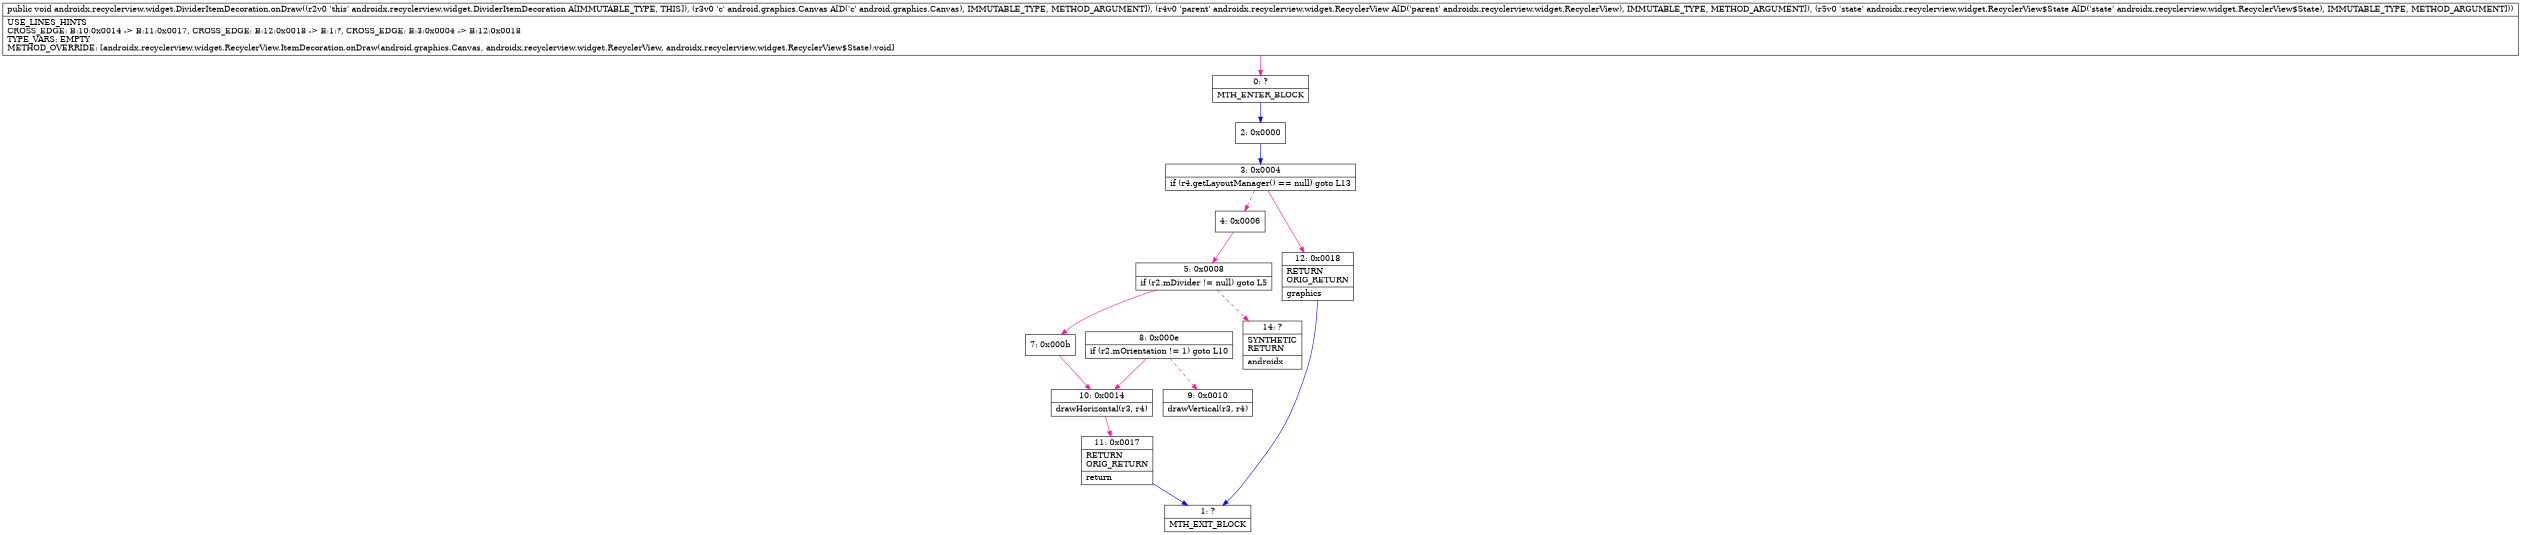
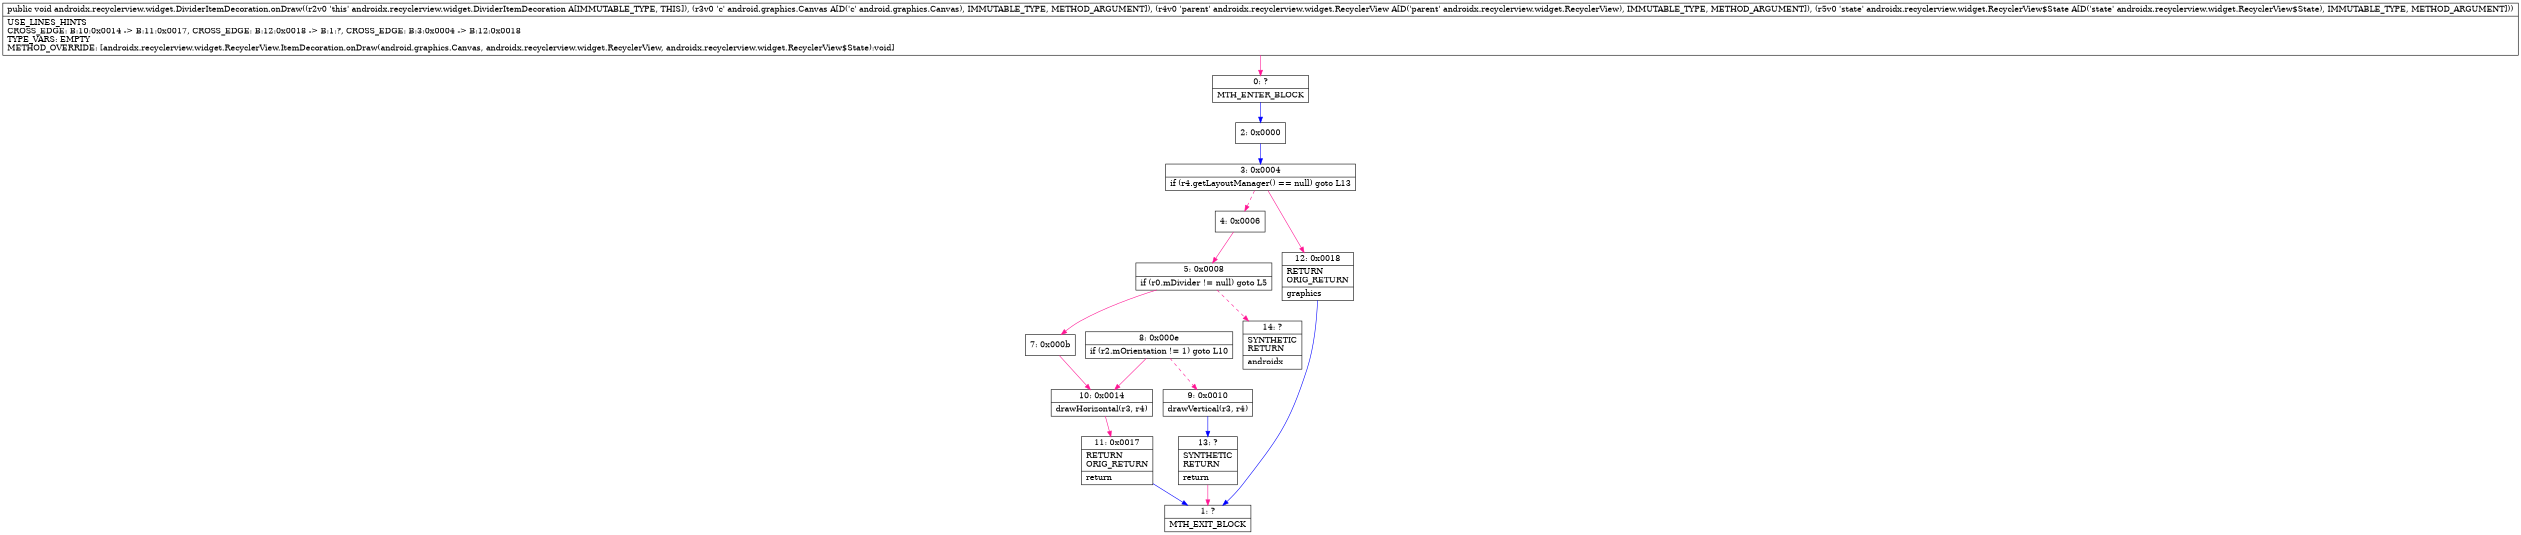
node "5: 0x0008": text "if (r2.mDivider != null) goto L5" -> "if (r0.mDivider != null) goto L5"
node "13: ?": added
